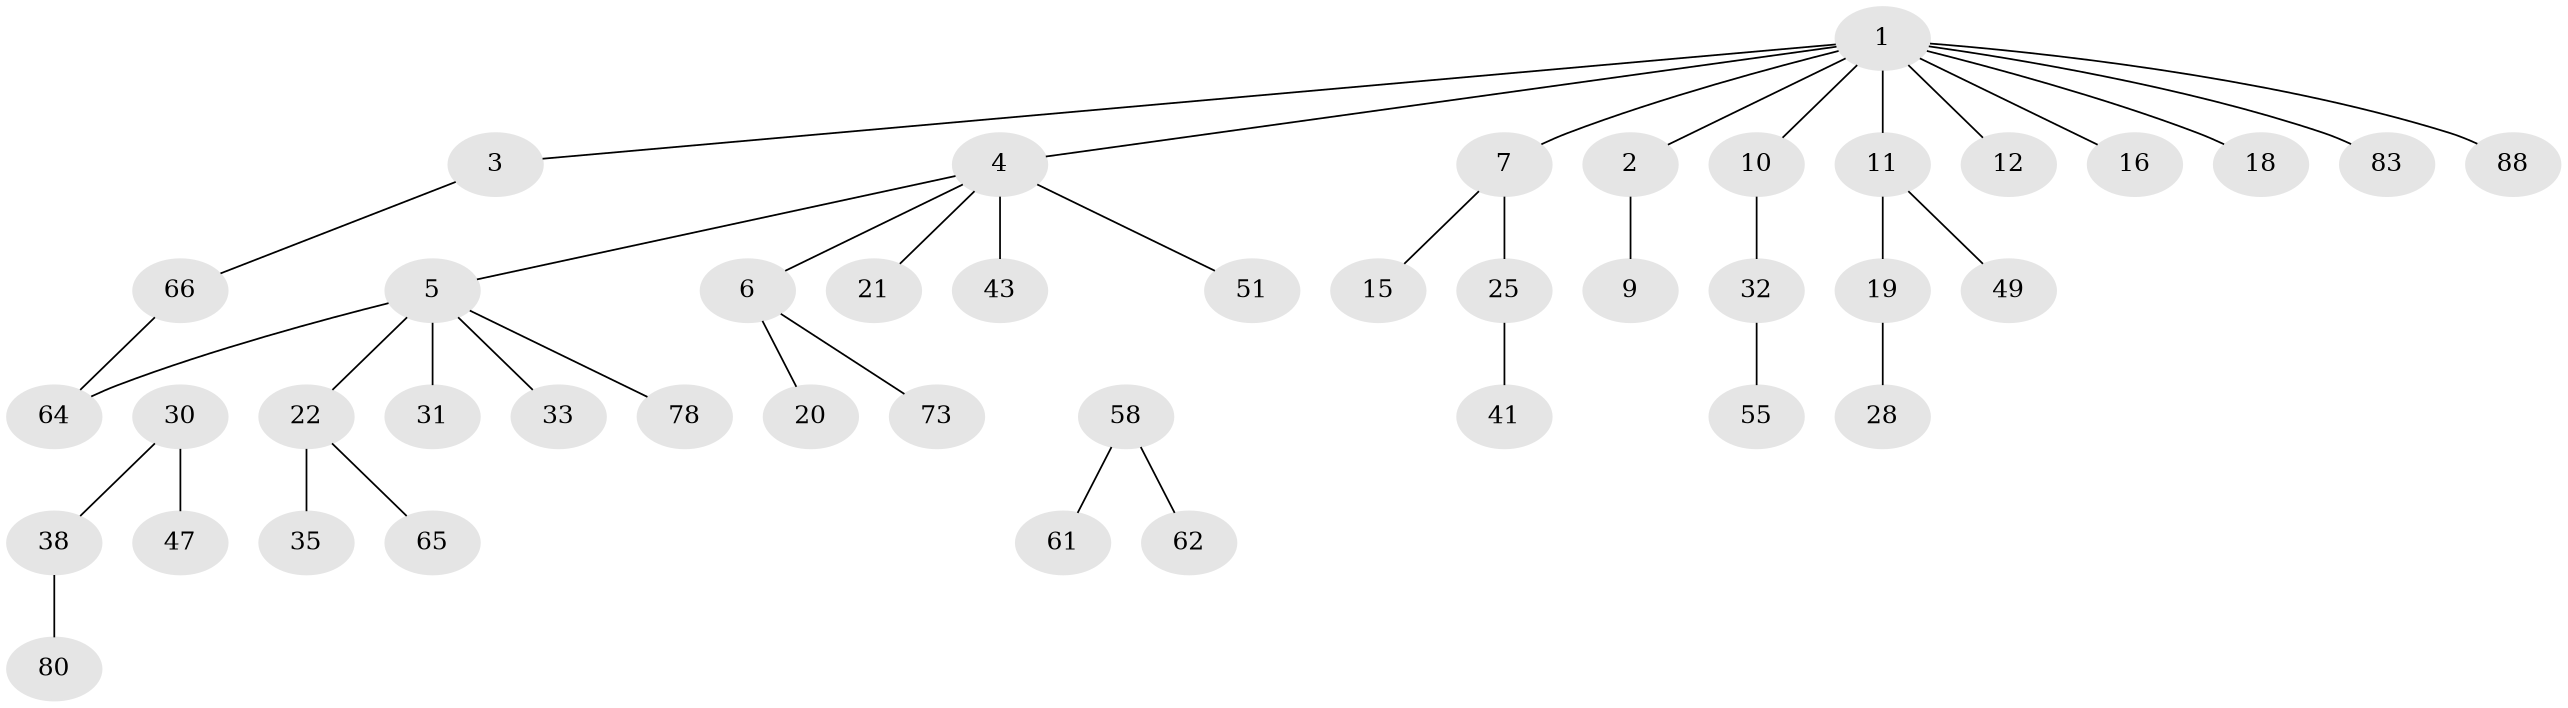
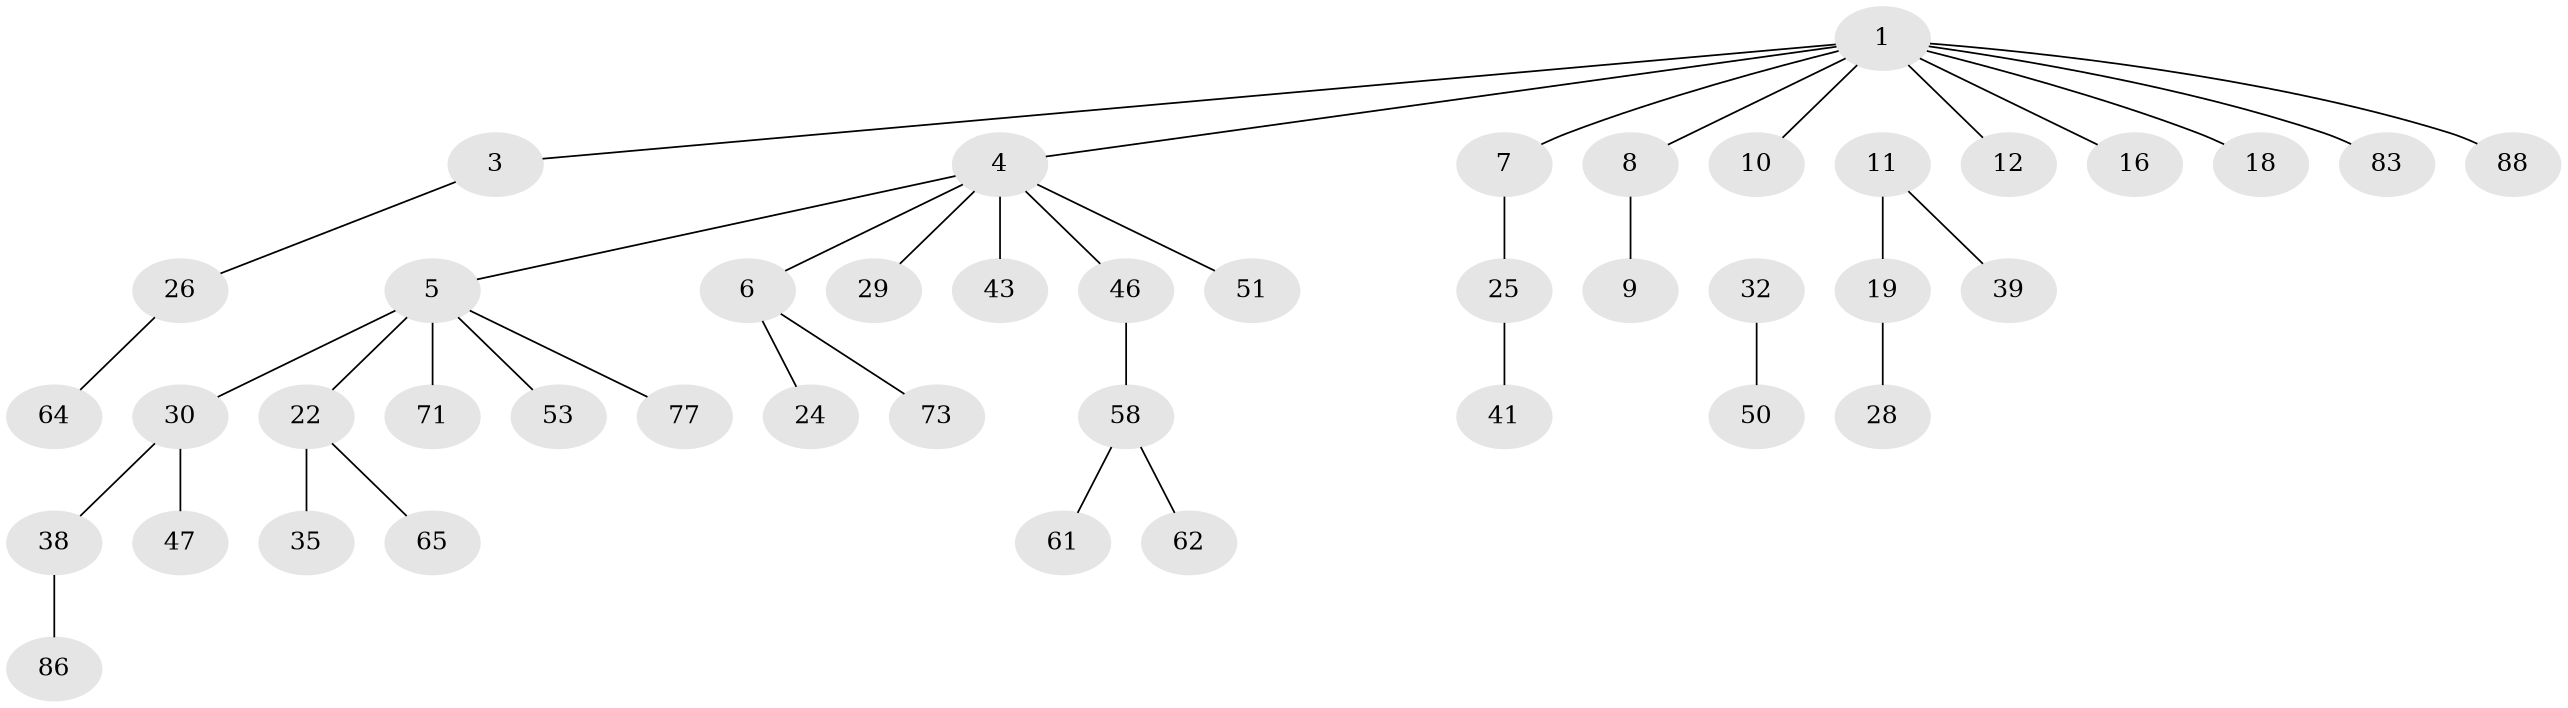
edge "1" -- "11": removed
node "2": label "2" -> "8"
edge "10" -- "32": removed
node "66": label "66" -> "26"
node "21": label "21" -> "29"
node "46": added
node "15": removed
node "49": label "49" -> "39"
edge "5" -- "64": now "5" -- "30"
node "31": label "31" -> "71"
node "33": label "33" -> "53"
node "78": label "78" -> "77"
node "20": label "20" -> "24"
node "55": label "55" -> "50"
node "80": label "80" -> "86"
